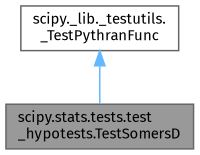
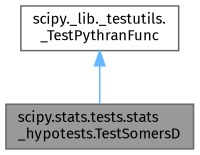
node "scipy.stats.tests.test _hypotests.TestSomersD": label "scipy.stats.tests.test _hypotests.TestSomersD" -> "scipy.stats.tests.stats _hypotests.TestSomersD"
